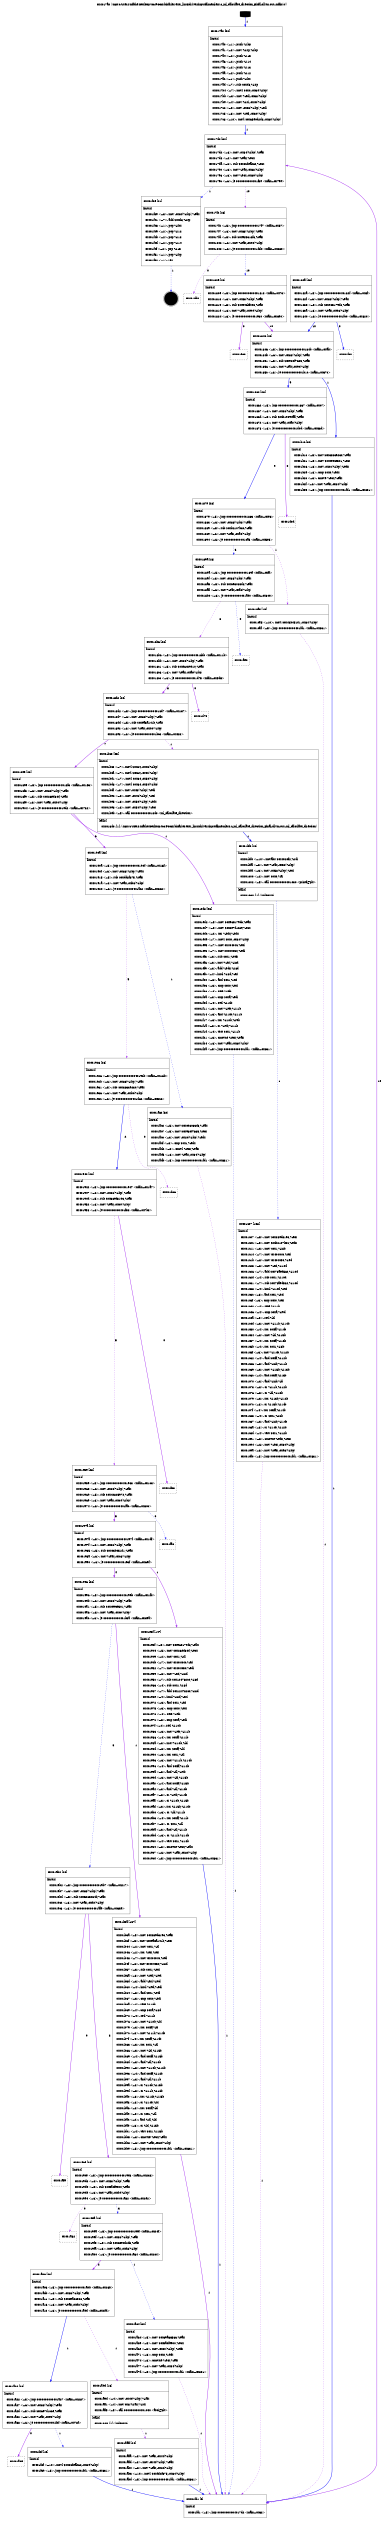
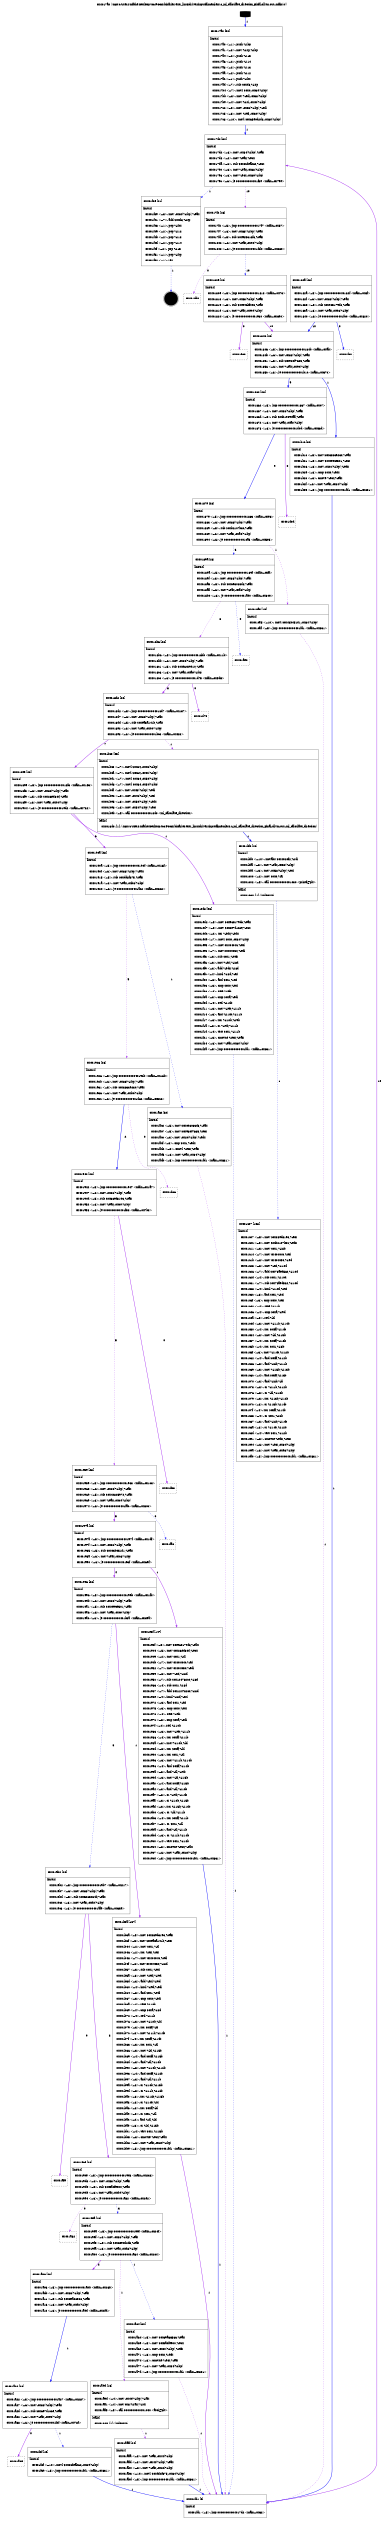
edge "0x401c07 [158]" -> "0x401fd1 [5]": removed, label "1"
edge "0x401a06 [28]" -> "0x401a9d [13]": now "0x4019ea [28]" -> "0x401a9d [13]"
